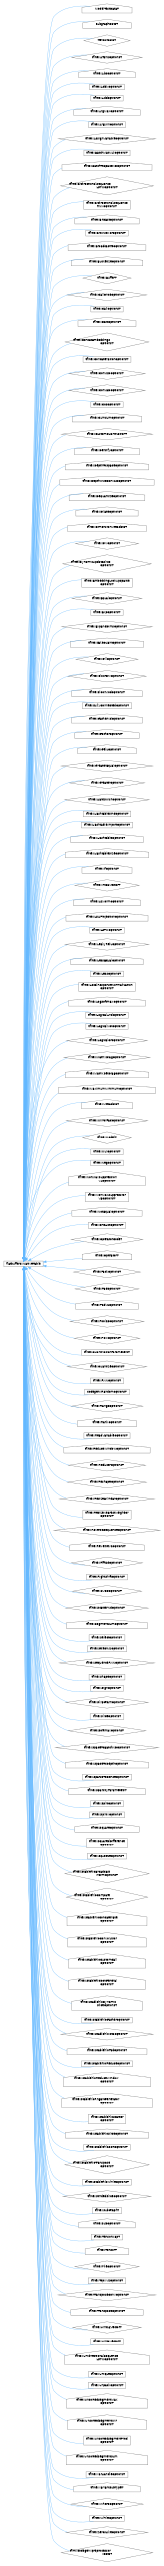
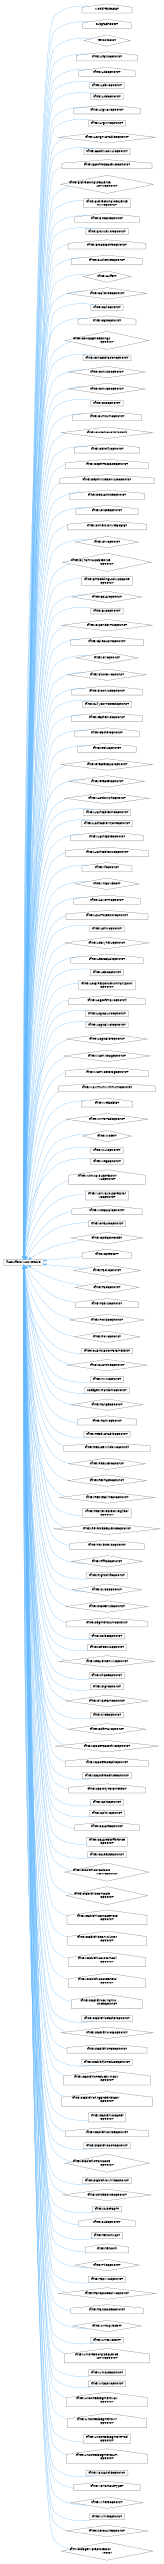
node "tflite::ATan2OptionsT": shape diamond -> house
